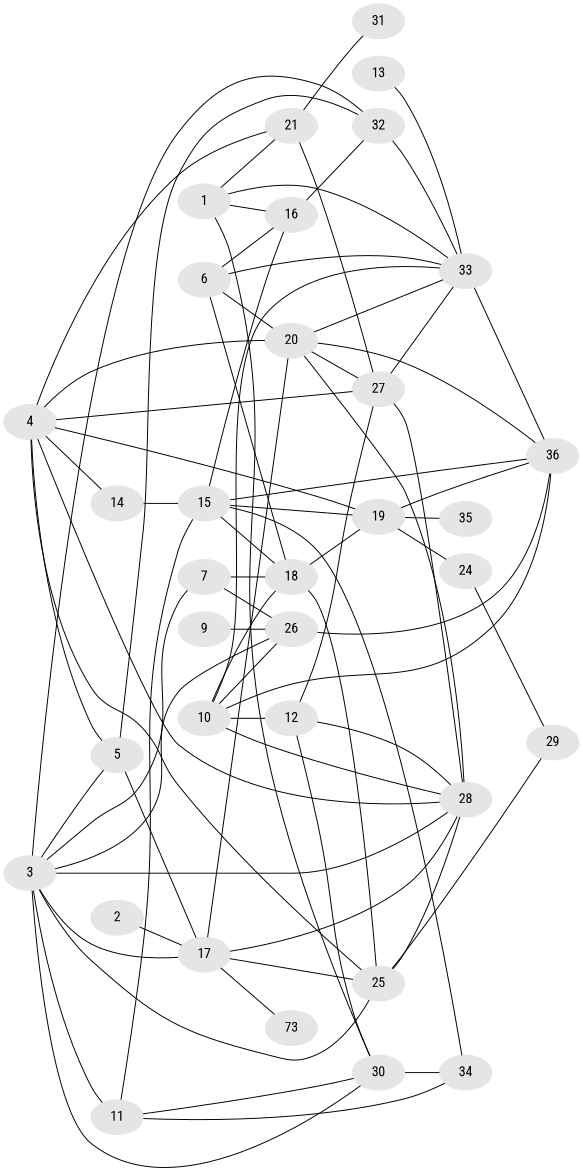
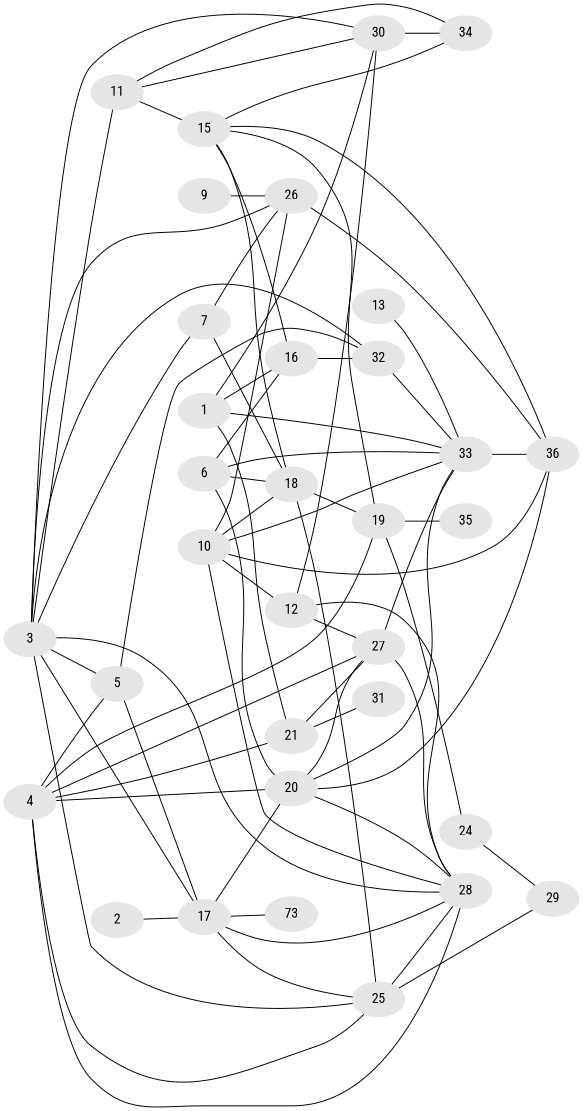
edge "36" -- "19": removed
node "14": removed
